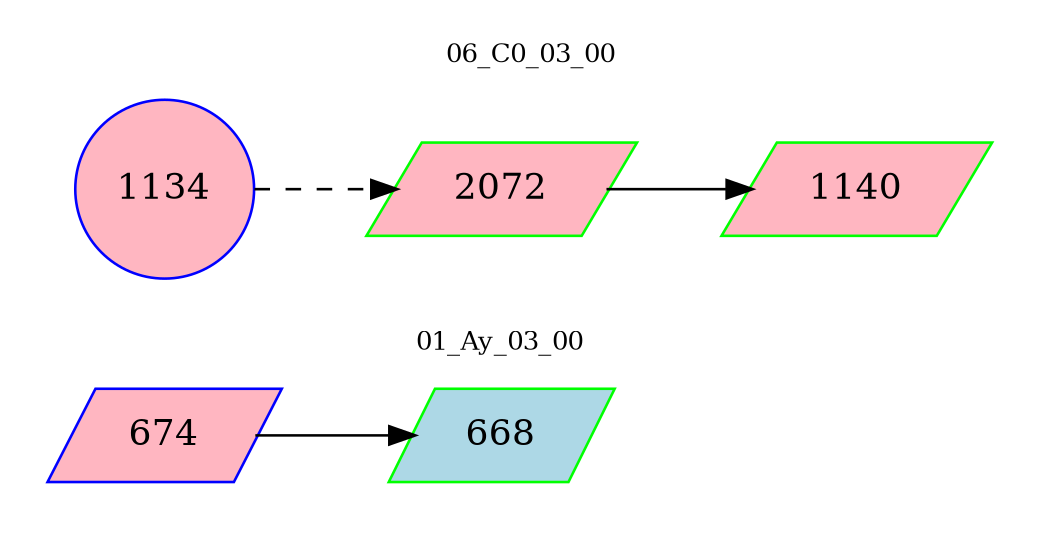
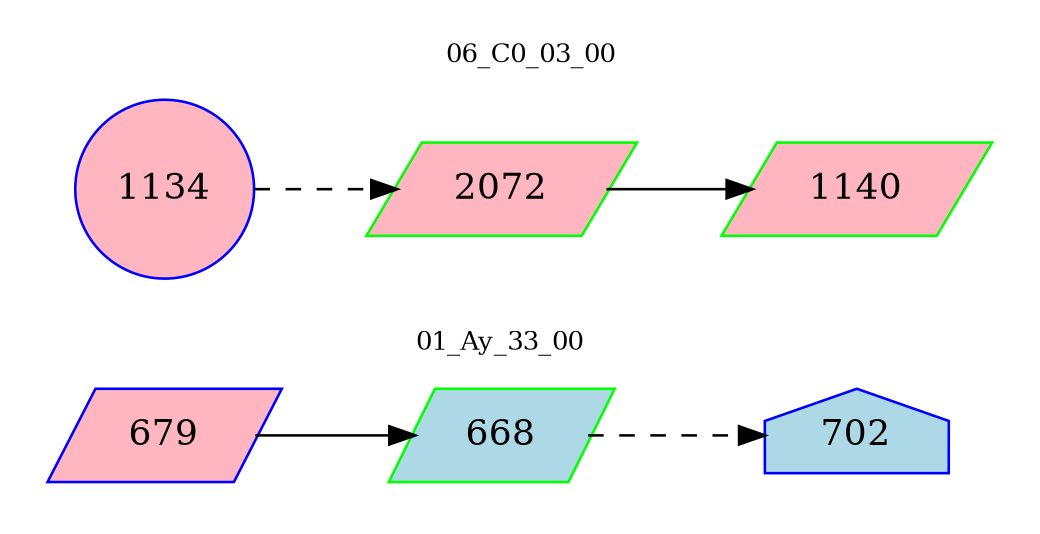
cluster "01_Ay_03_00": label "01_Ay_03_00" -> "01_Ay_33_00"
node "674": label "674" -> "679"
node "702": added
